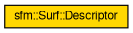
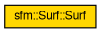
node "sfm::Surf::Descriptor": label "sfm::Surf::Descriptor" -> "sfm::Surf::Surf"
